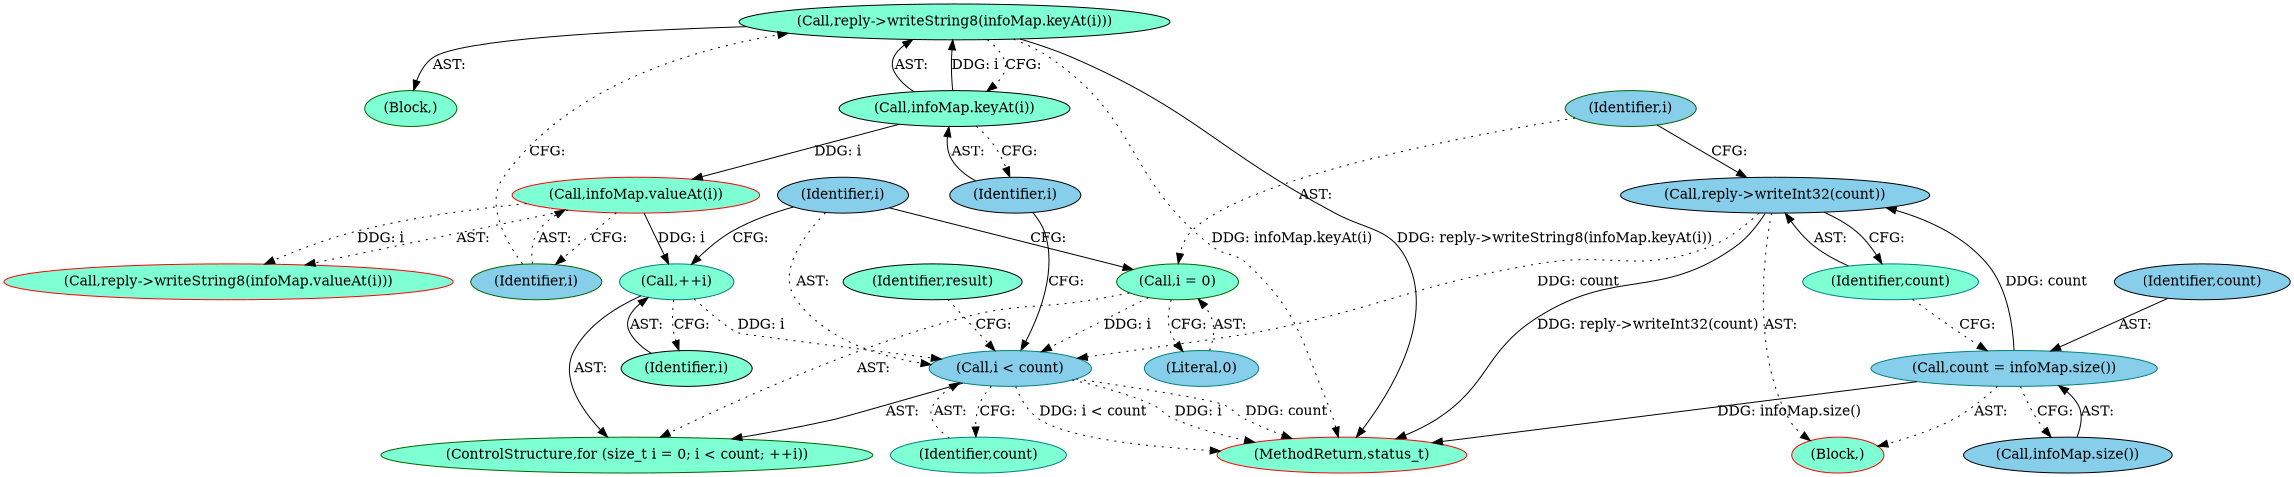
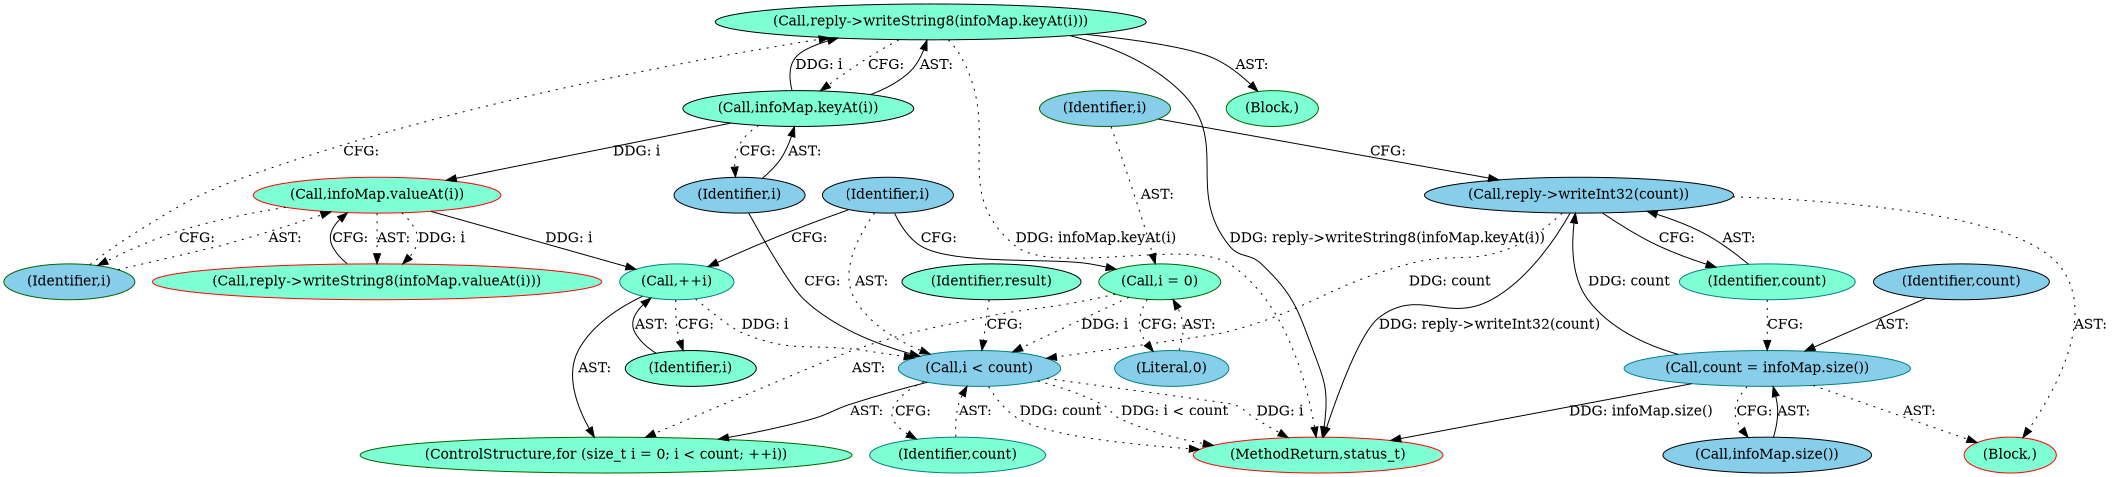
edge "(Call,reply->writeString8(infoMap.valueAt(i)))" -> "(Call,infoMap.valueAt(i))": added, label "CFG:"
